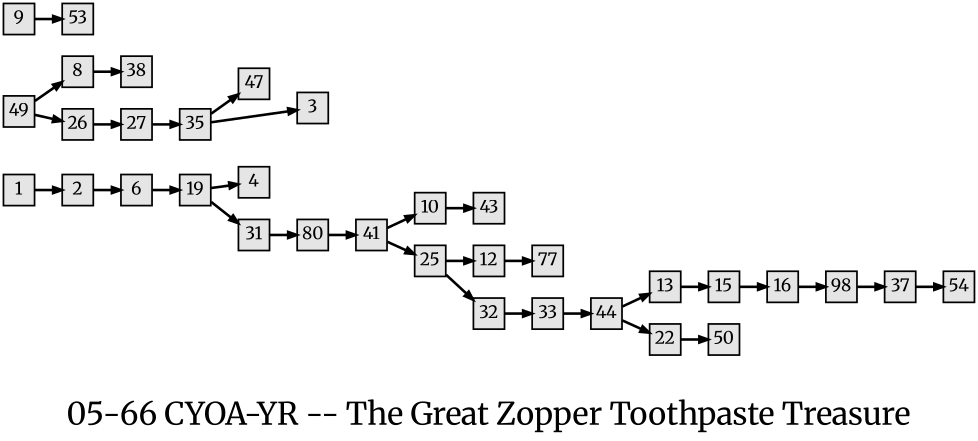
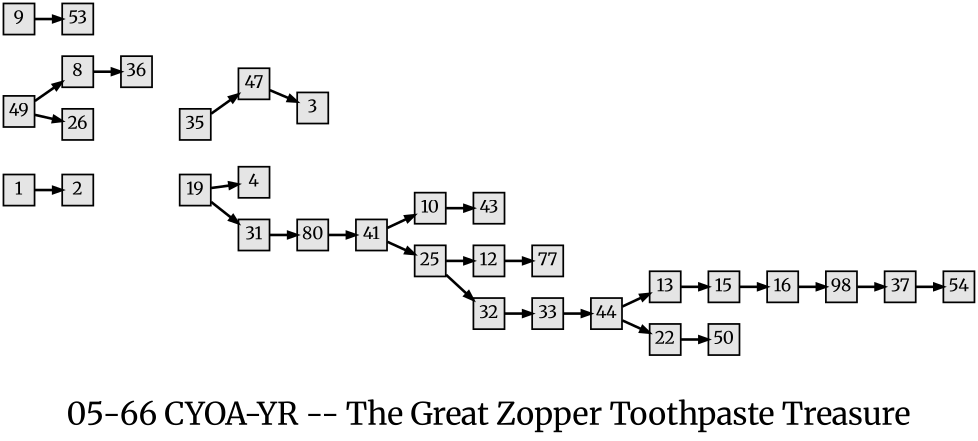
node "38": label "38" -> "36"
edge "35" -> "3": now "47" -> "3"
node "27": removed
node "6": removed
